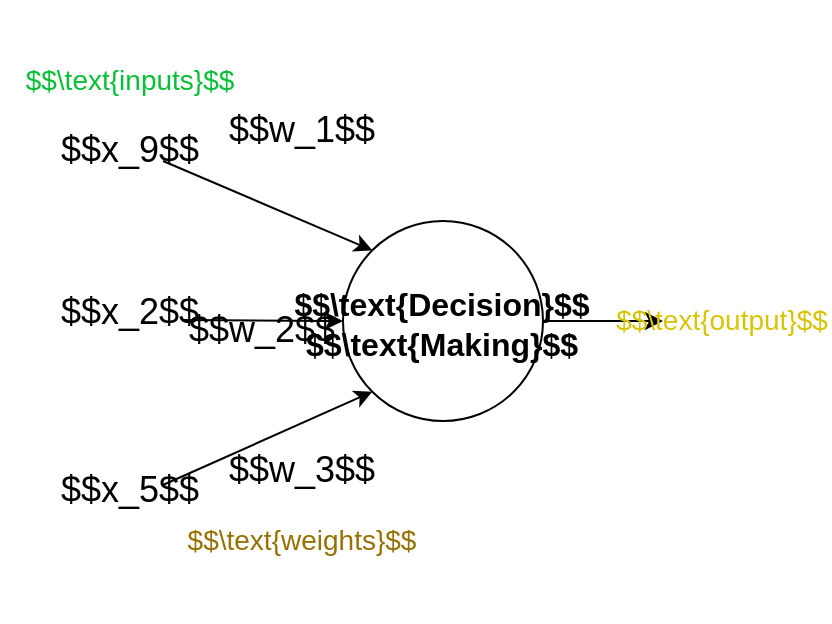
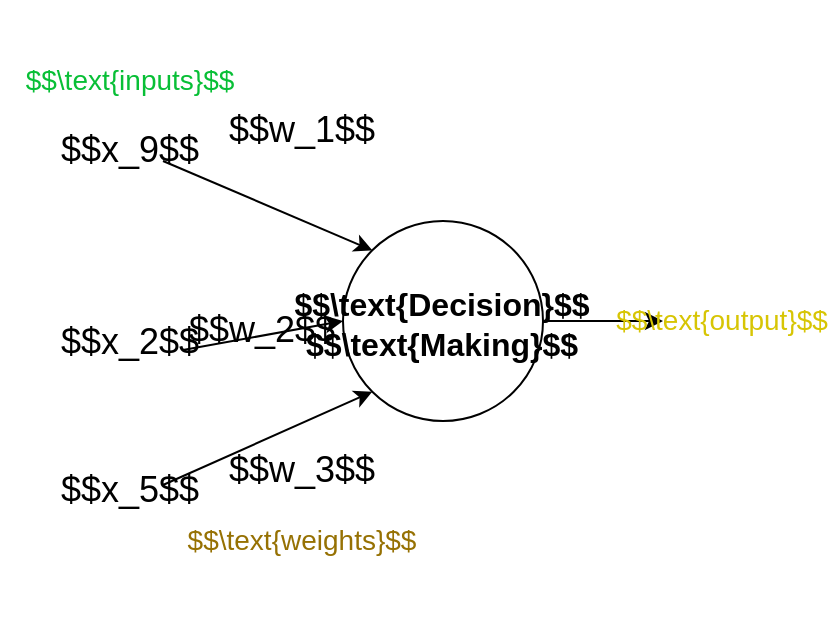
node "$$x_2$$": moved (131, 313) -> (131, 343)
